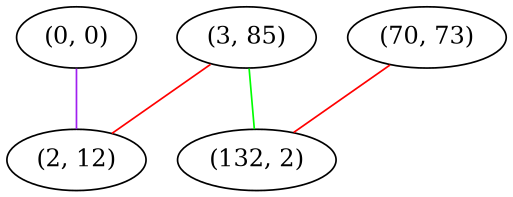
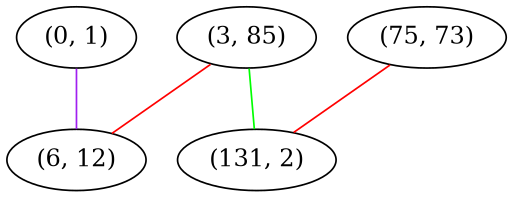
node "(0, 0)": label "(0, 0)" -> "(0, 1)"
node "(70, 73)": label "(70, 73)" -> "(75, 73)"
node "(2, 12)": label "(2, 12)" -> "(6, 12)"
node "(132, 2)": label "(132, 2)" -> "(131, 2)"
